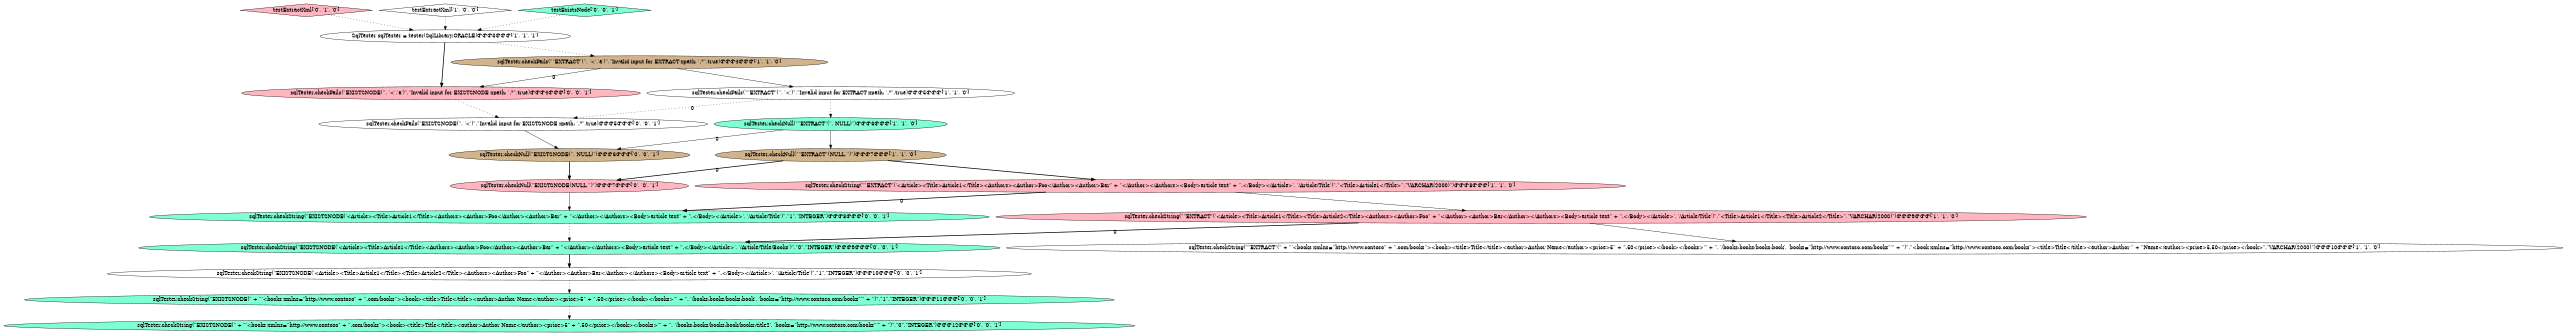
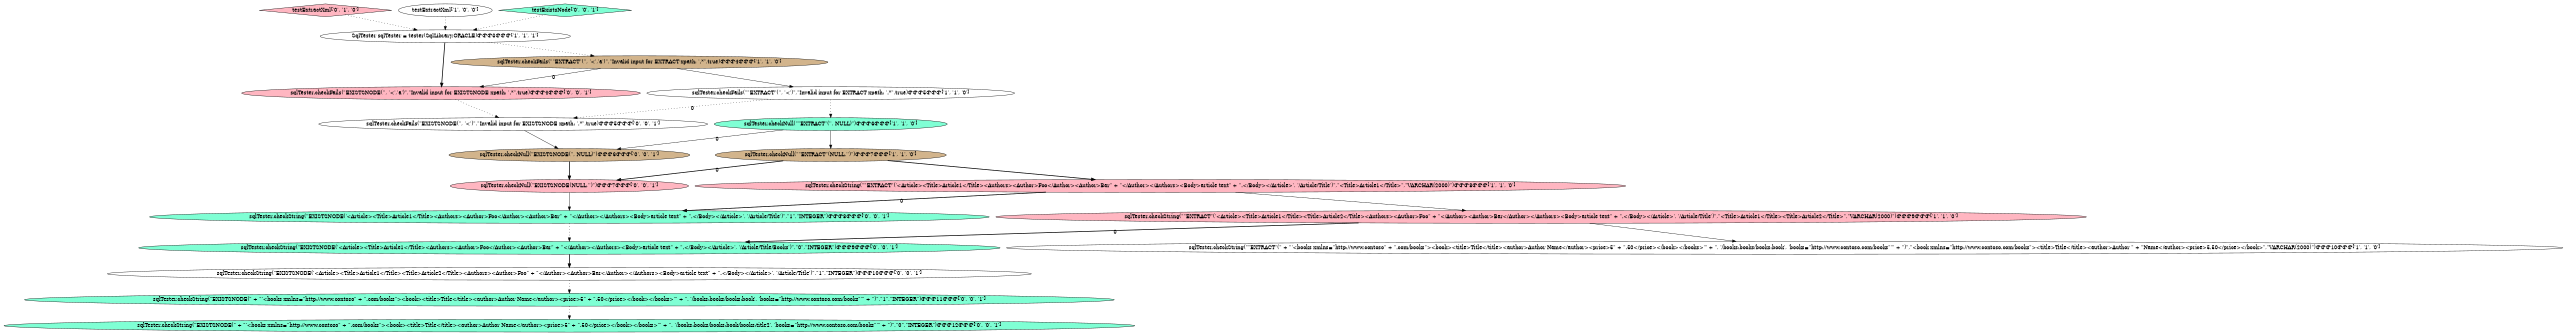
node "testExtractXml['1', '0', '0']": shape diamond -> ellipse
